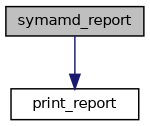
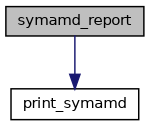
node "print_report": label "print_report" -> "print_symamd"
